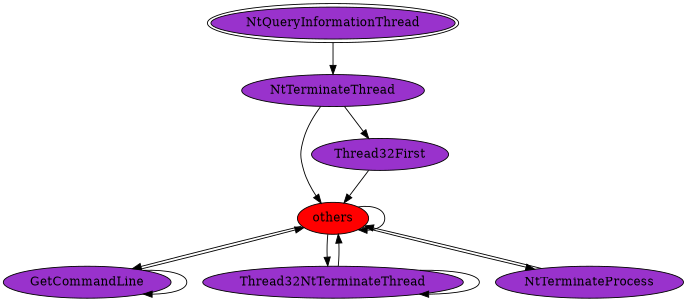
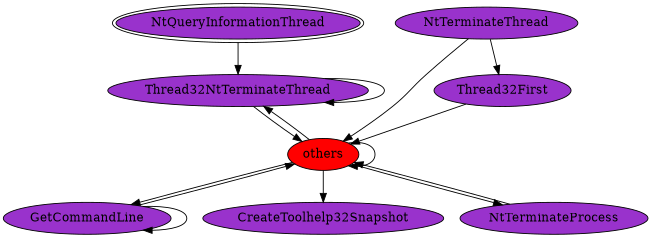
edge "NtQueryInformationThread" -> "NtTerminateThread": now "NtQueryInformationThread" -> "Thread32NtTerminateThread"
node "CreateToolhelp32Snapshot": added
